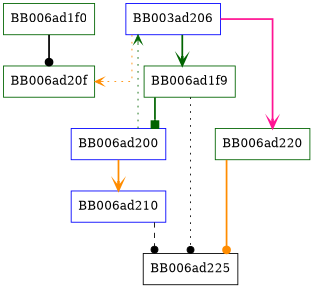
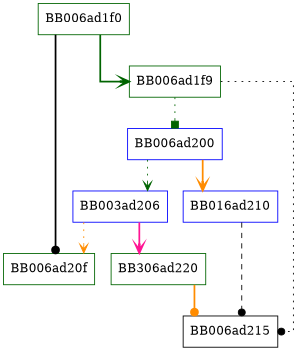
edge "BB003ad206" -> "BB006ad1f9": now "BB006ad1f0" -> "BB006ad1f9"
edge "BB006ad1f9" -> "BB006ad200": style bold -> dotted
node "BB006ad220": label "BB006ad220" -> "BB306ad220"
node "BB006ad210": label "BB006ad210" -> "BB016ad210"
node "BB006ad225": label "BB006ad225" -> "BB006ad215"
